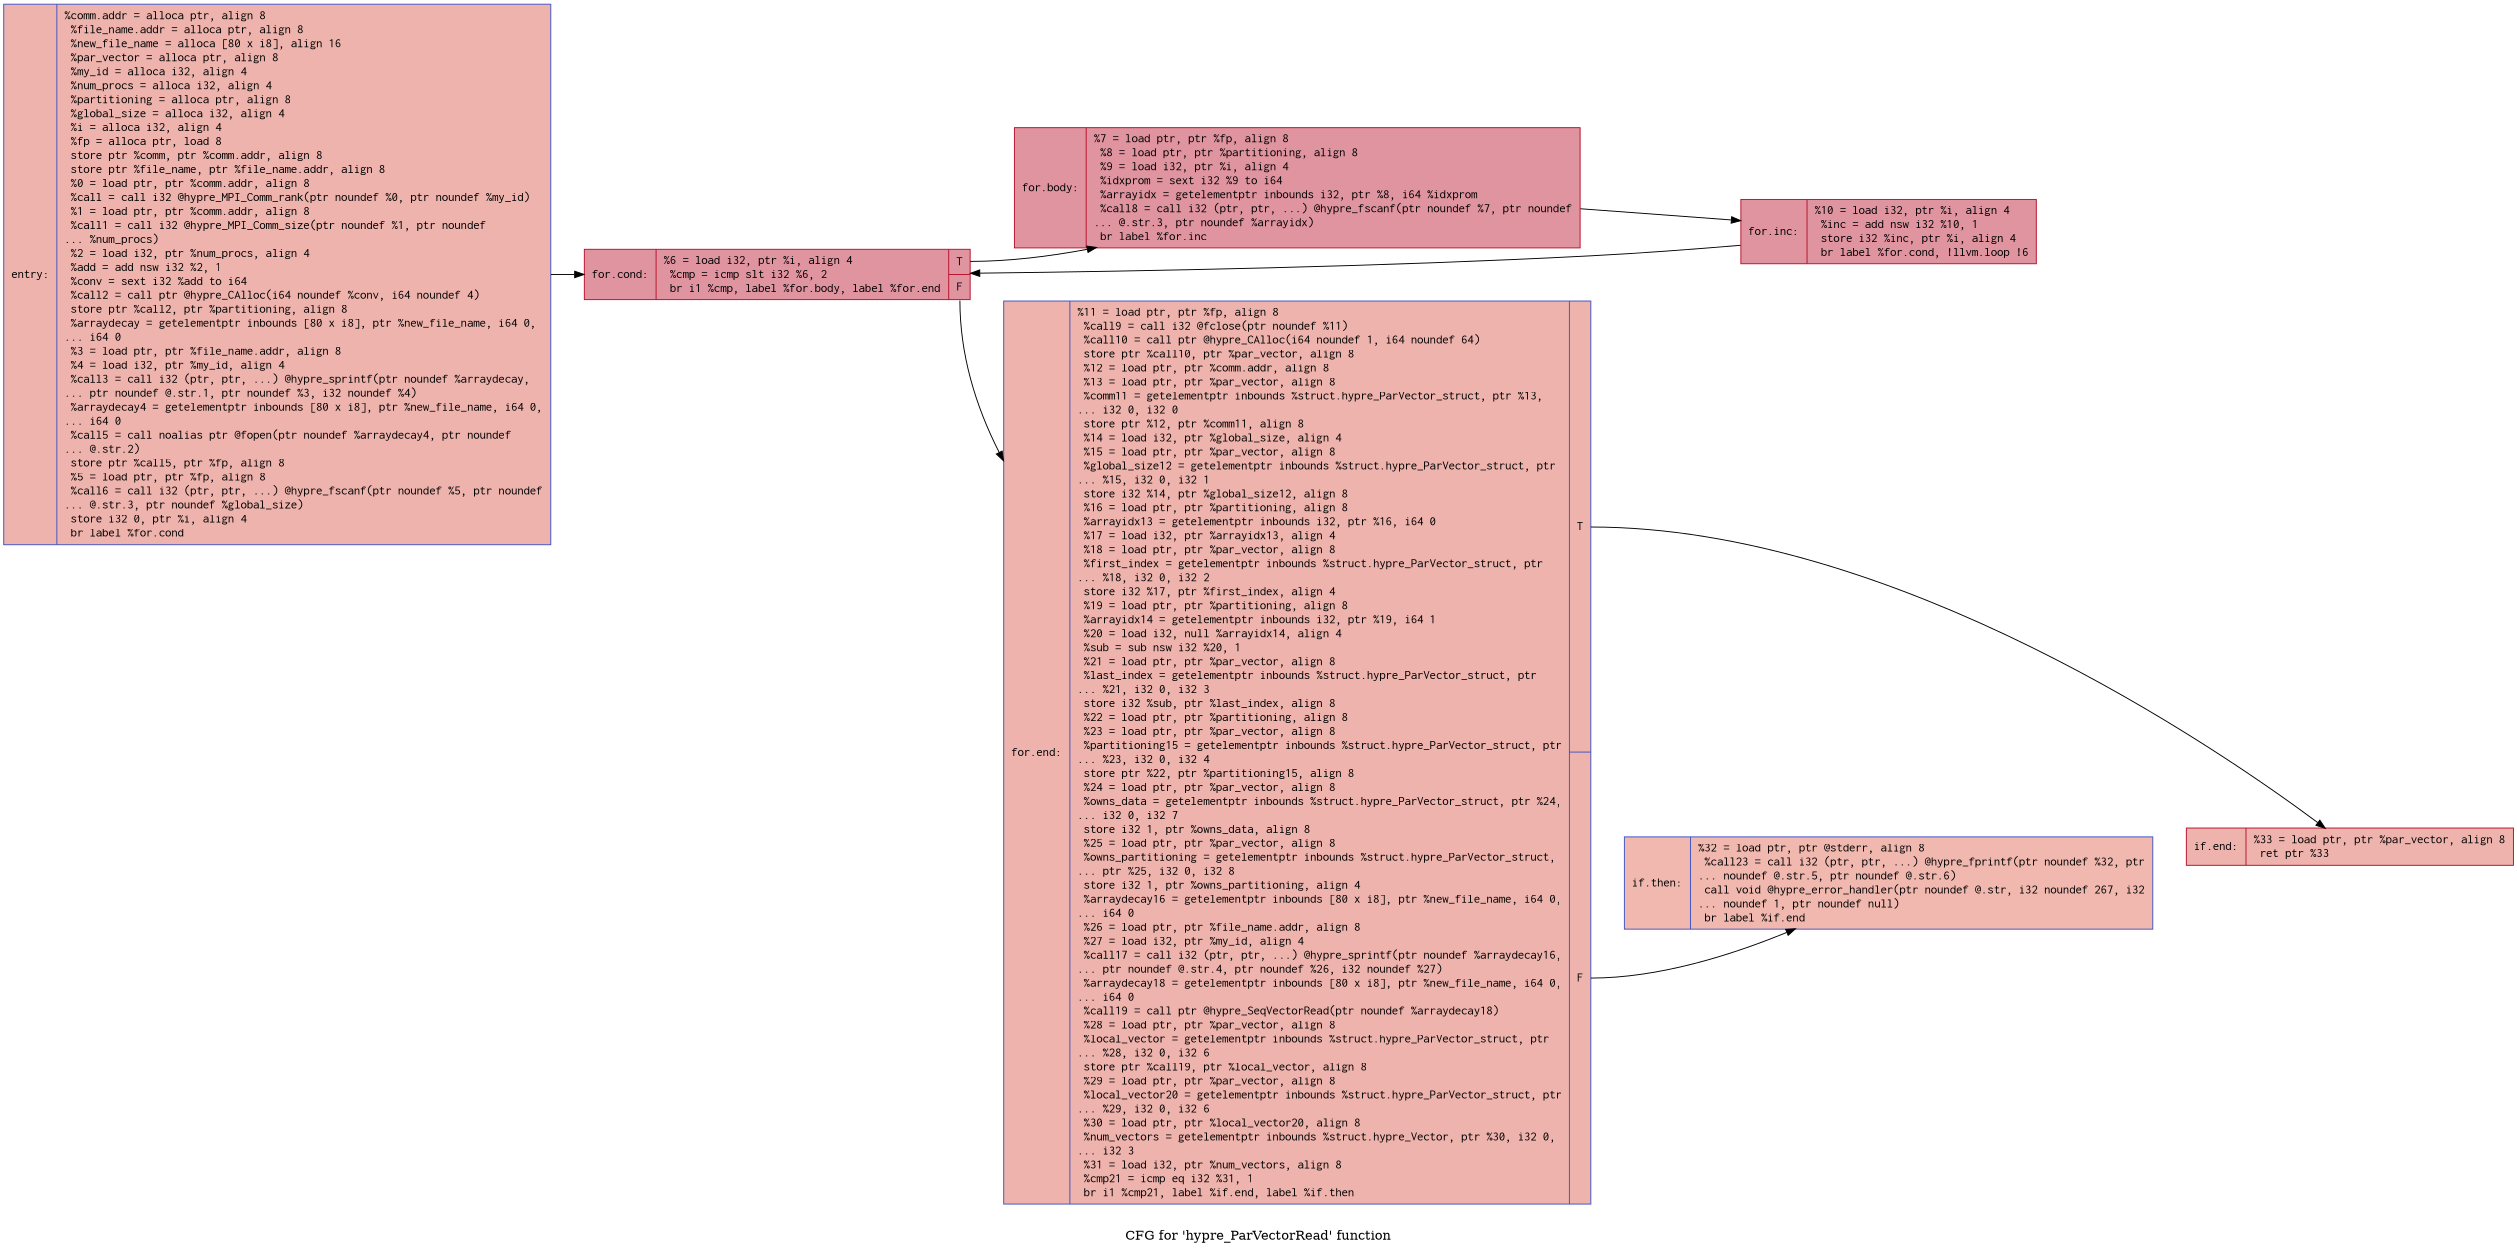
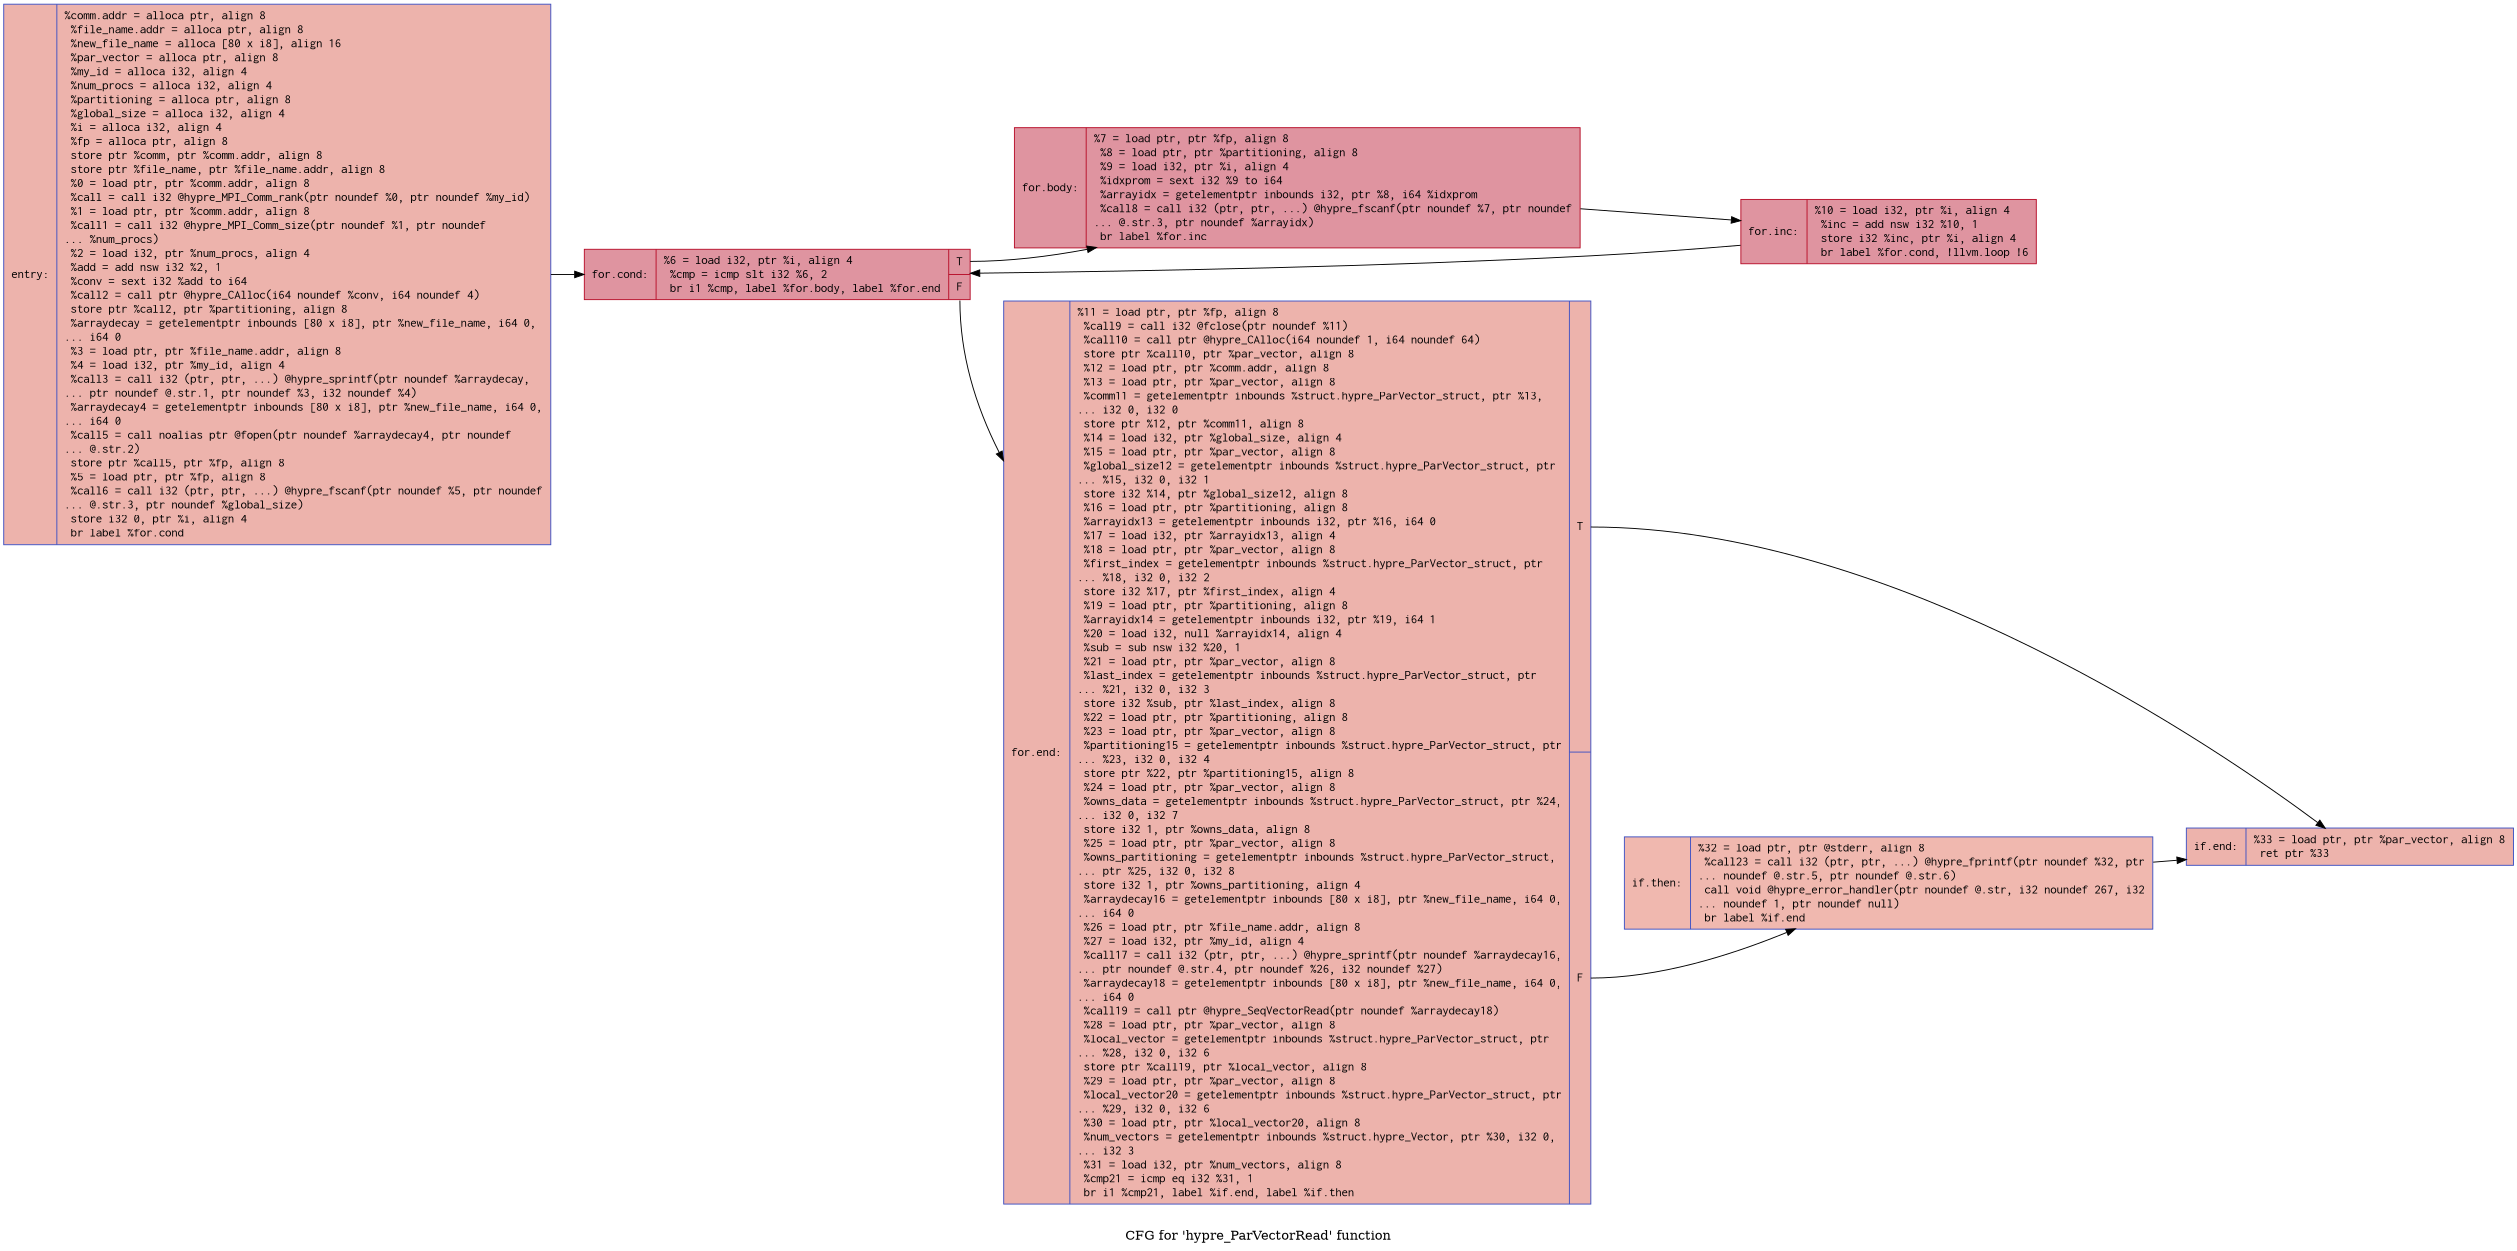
node "entry:": text "%fp = alloca ptr, load 8" -> "%fp = alloca ptr, align 8"
node "if.end:": color #b70d28ff -> #3d50c3ff
edge "if.then:" -> "if.end:": added
